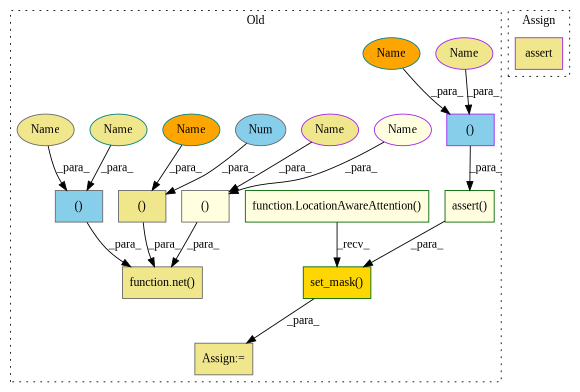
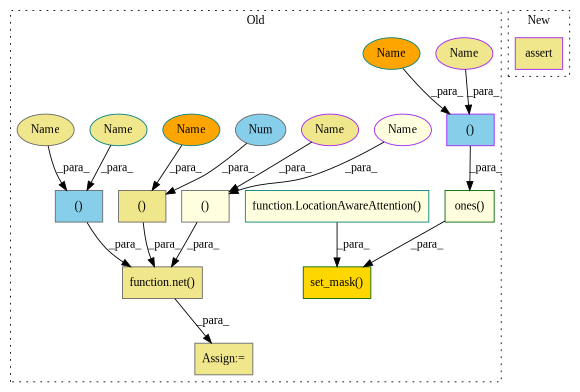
cluster "Assign": label "Assign" -> "New"
node "function.LocationAwareAttention()": color darkgreen -> teal
node "assert()": label "assert()" -> "ones()"
edge "function.LocationAwareAttention()" -> "set_mask()": label "_recv_" -> "_para_"
edge "set_mask()" -> "Assign:=": now "function.net()" -> "Assign:="
